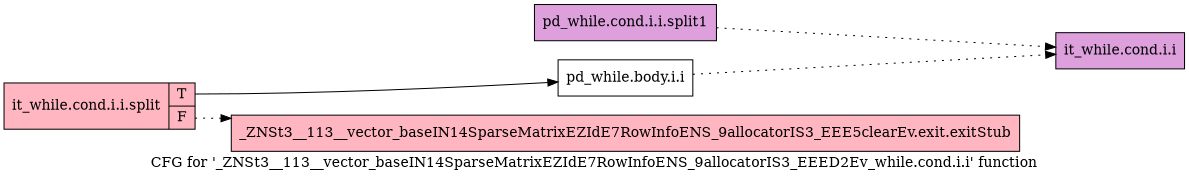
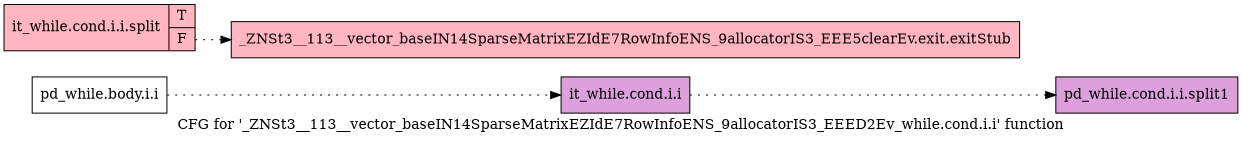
edge "pd_while.cond.i.i.split1" -> "it_while.cond.i.i": reversed
edge "it_while.cond.i.i.split" -> "pd_while.body.i.i": removed
